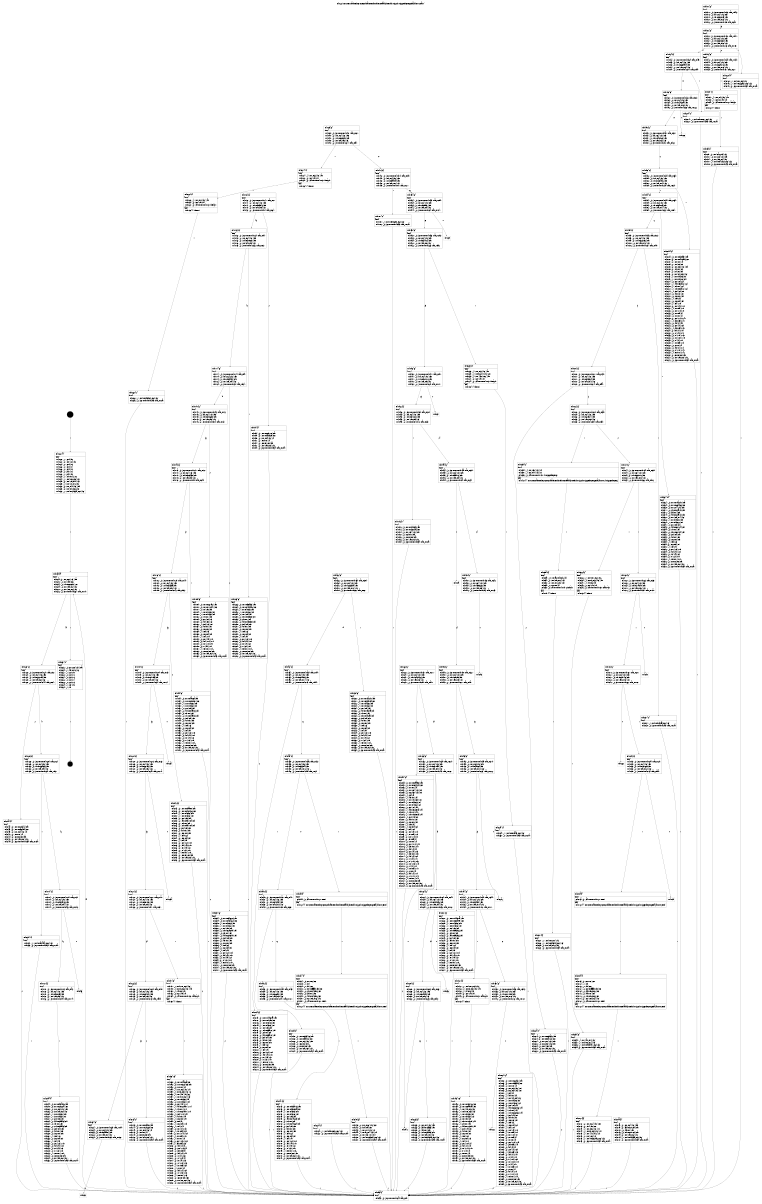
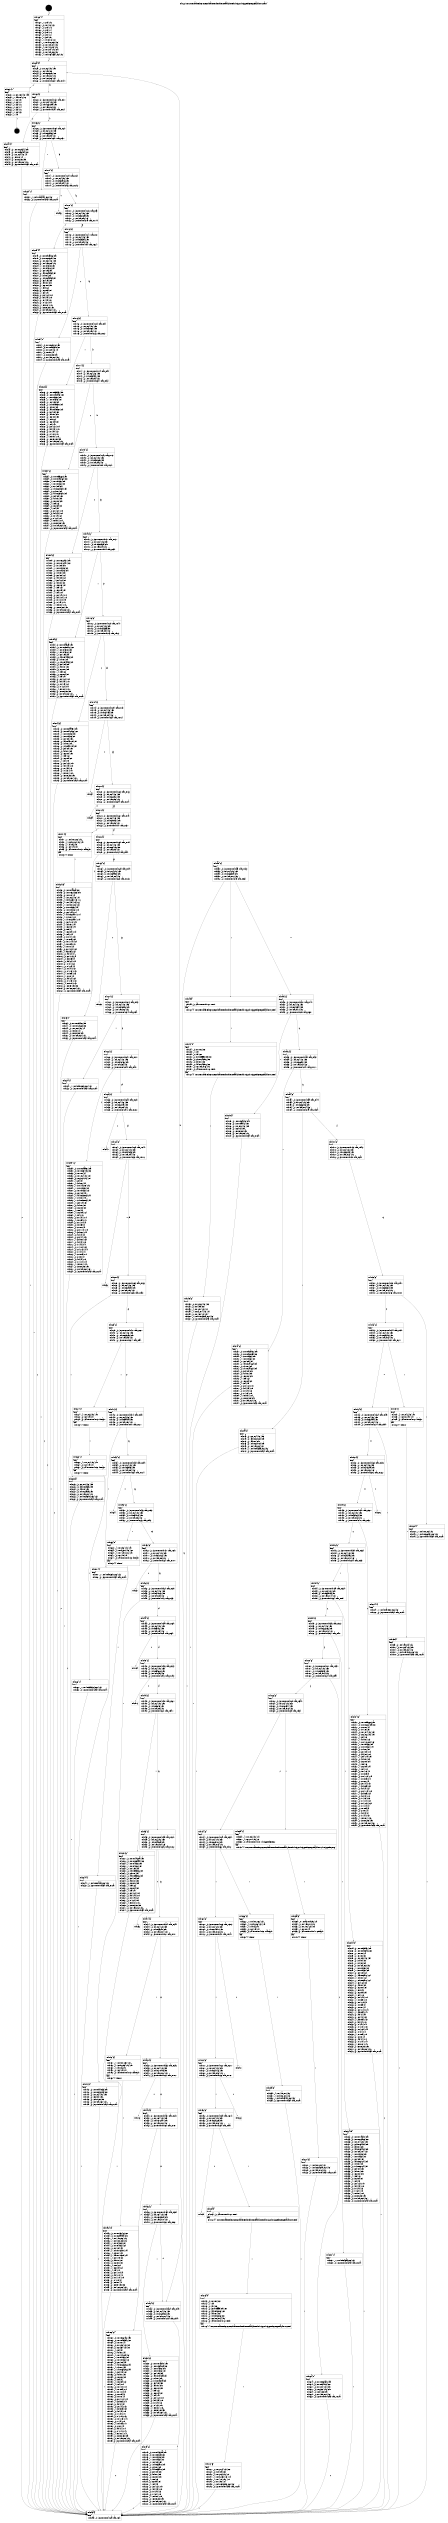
edge "0x401b2c [28]" -> "0x401b64 [28]": now "0x401b48 [28]" -> "0x401b64 [28]"
edge "0x401720 [28]" -> "0x40173c [28]": added, label "45"
edge "0x401cd9" -> "0x4019dc [28]": now "0x4019c0 [28]" -> "0x4019dc [28]"
edge "0x401a84 [28]" -> "0x401aa0 [28]": reversed
node "0x401870 [28]": added
edge "0x4018e0 [28]" -> "0x402942": now "0x4018e0 [28]" -> "0x4018fc [28]"
node "0x401af4 [28]": added
node "0x40240c [152]": added
node "0x401a4c [28]": added
